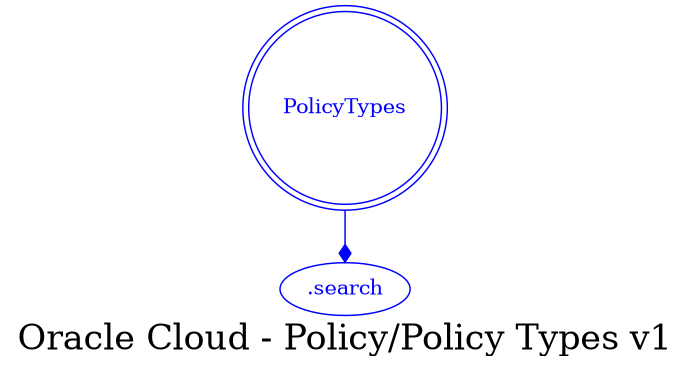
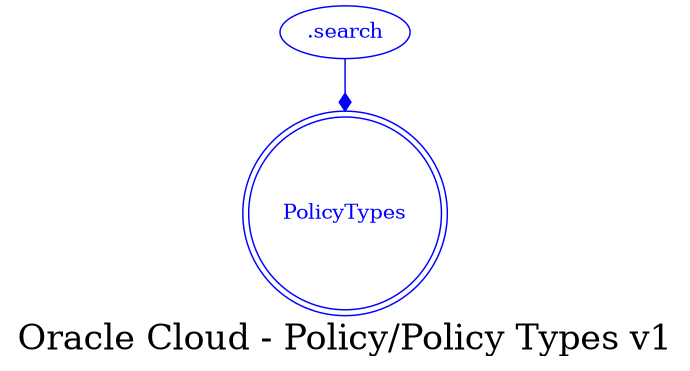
edge "PolicyTypes" -> ".search": reversed
